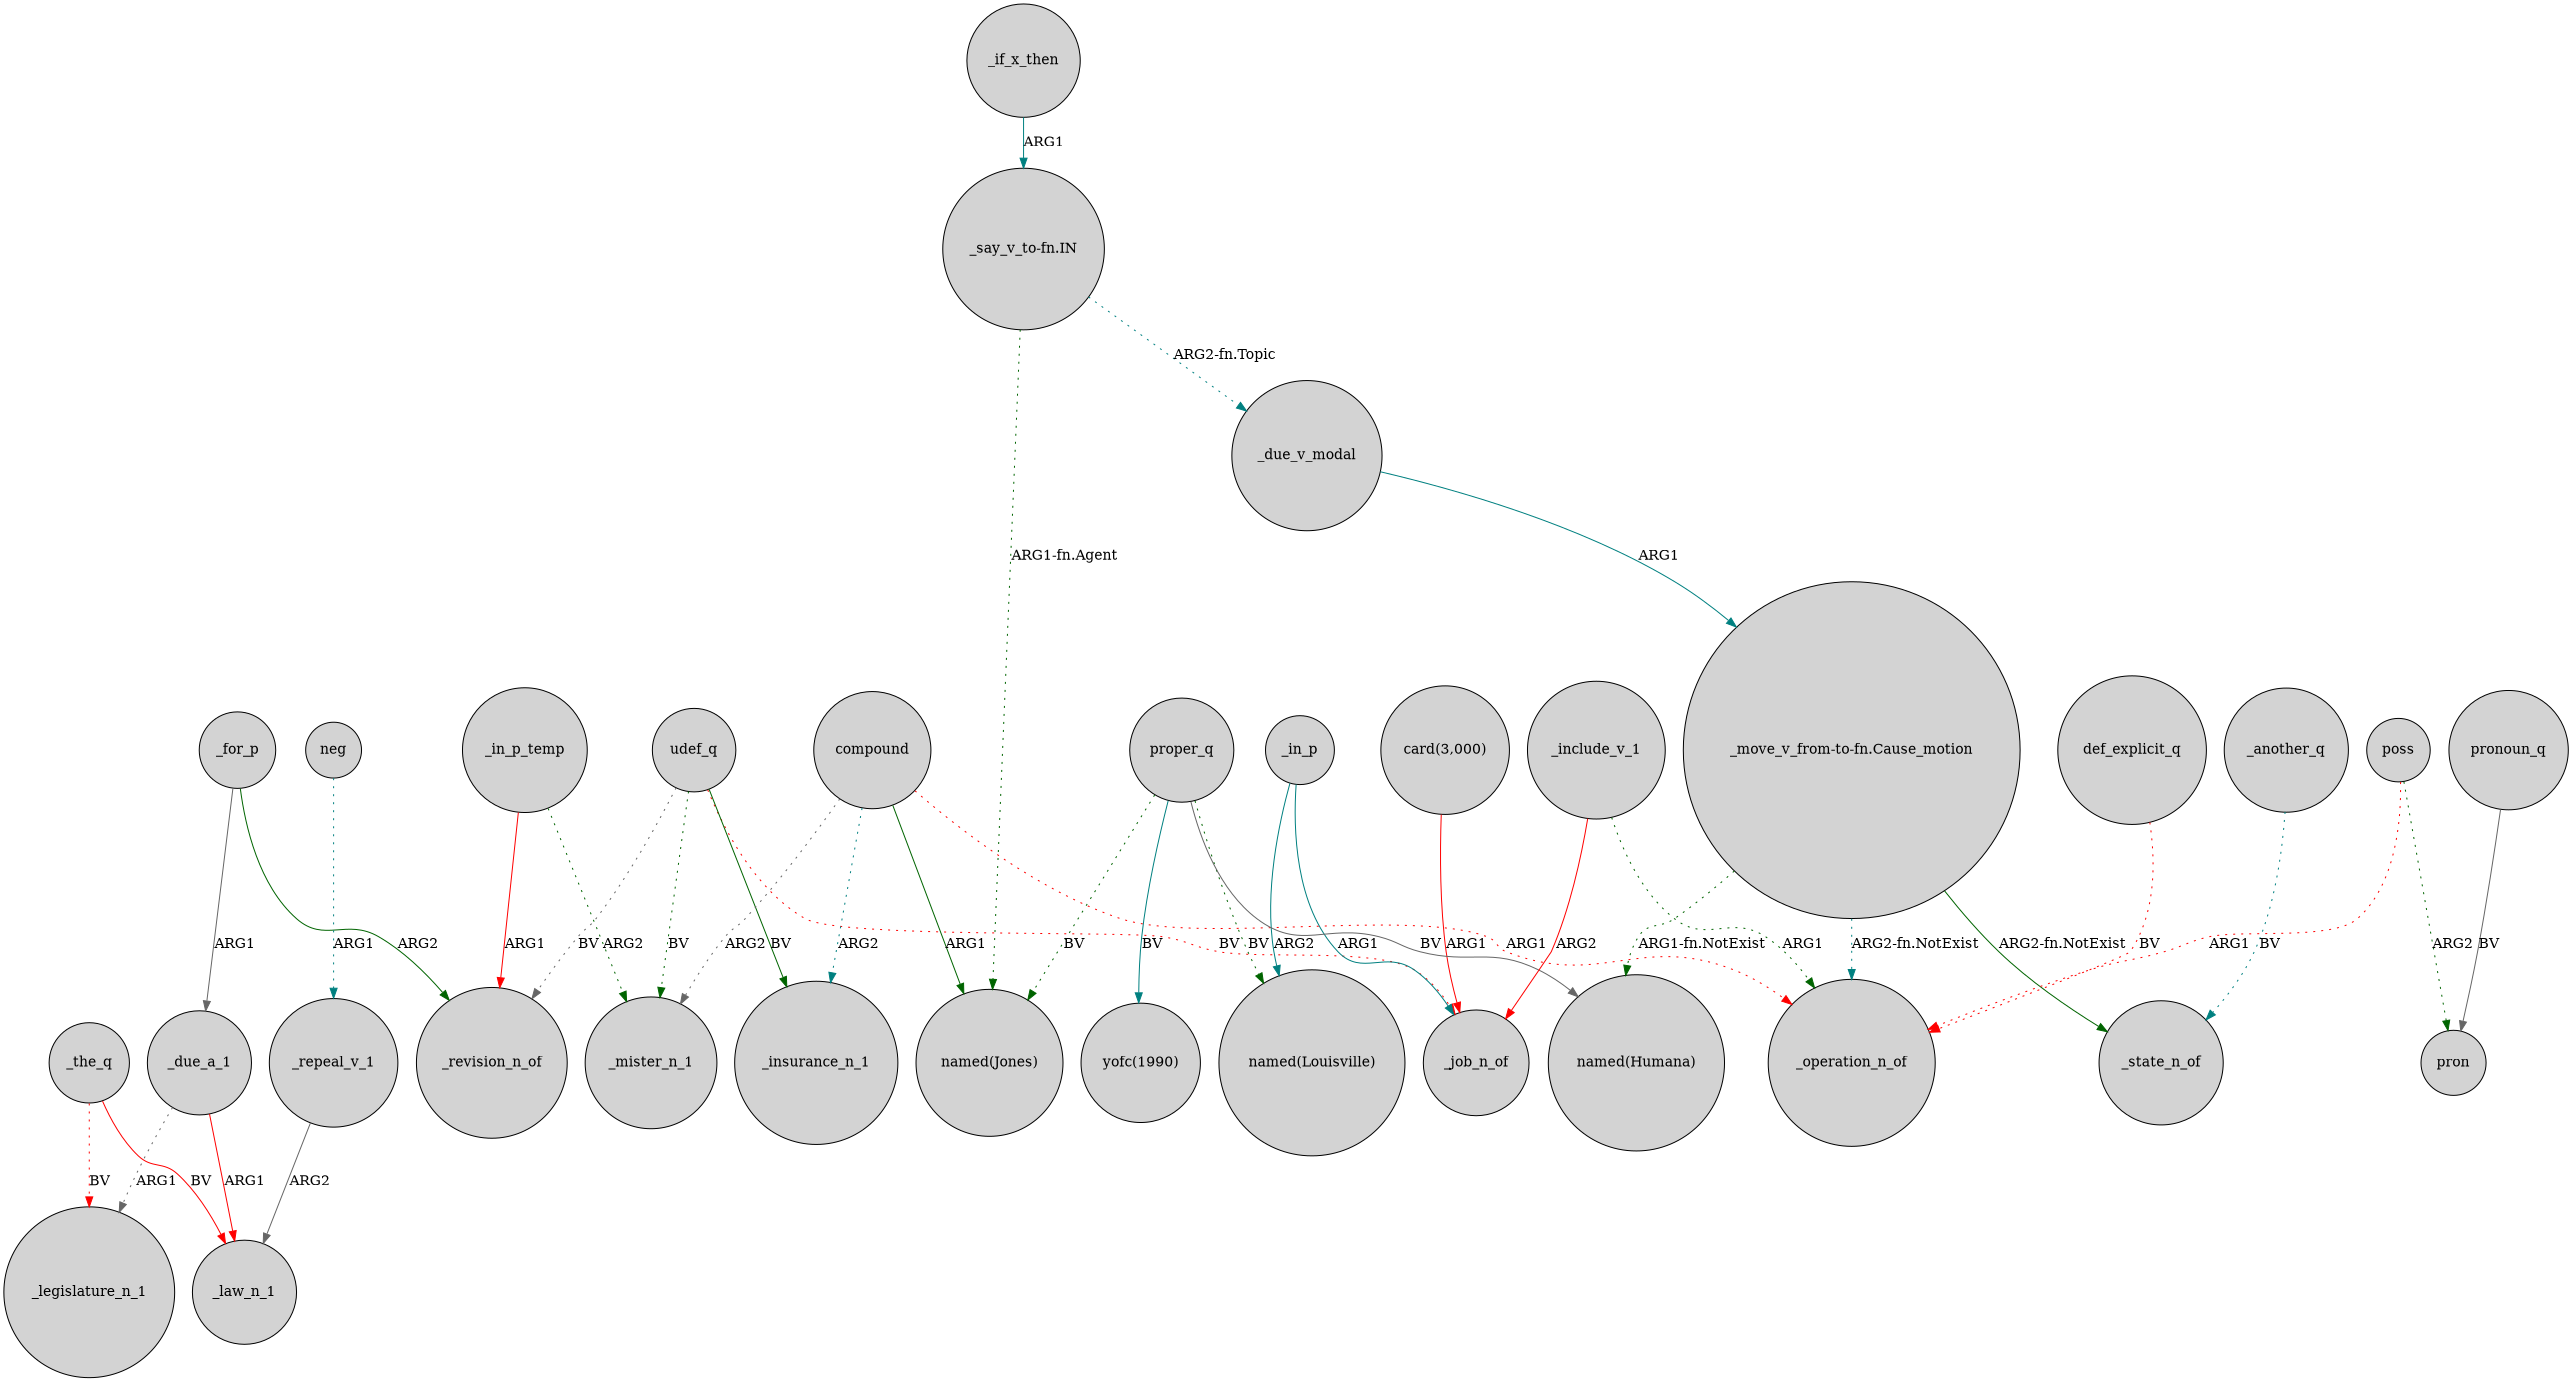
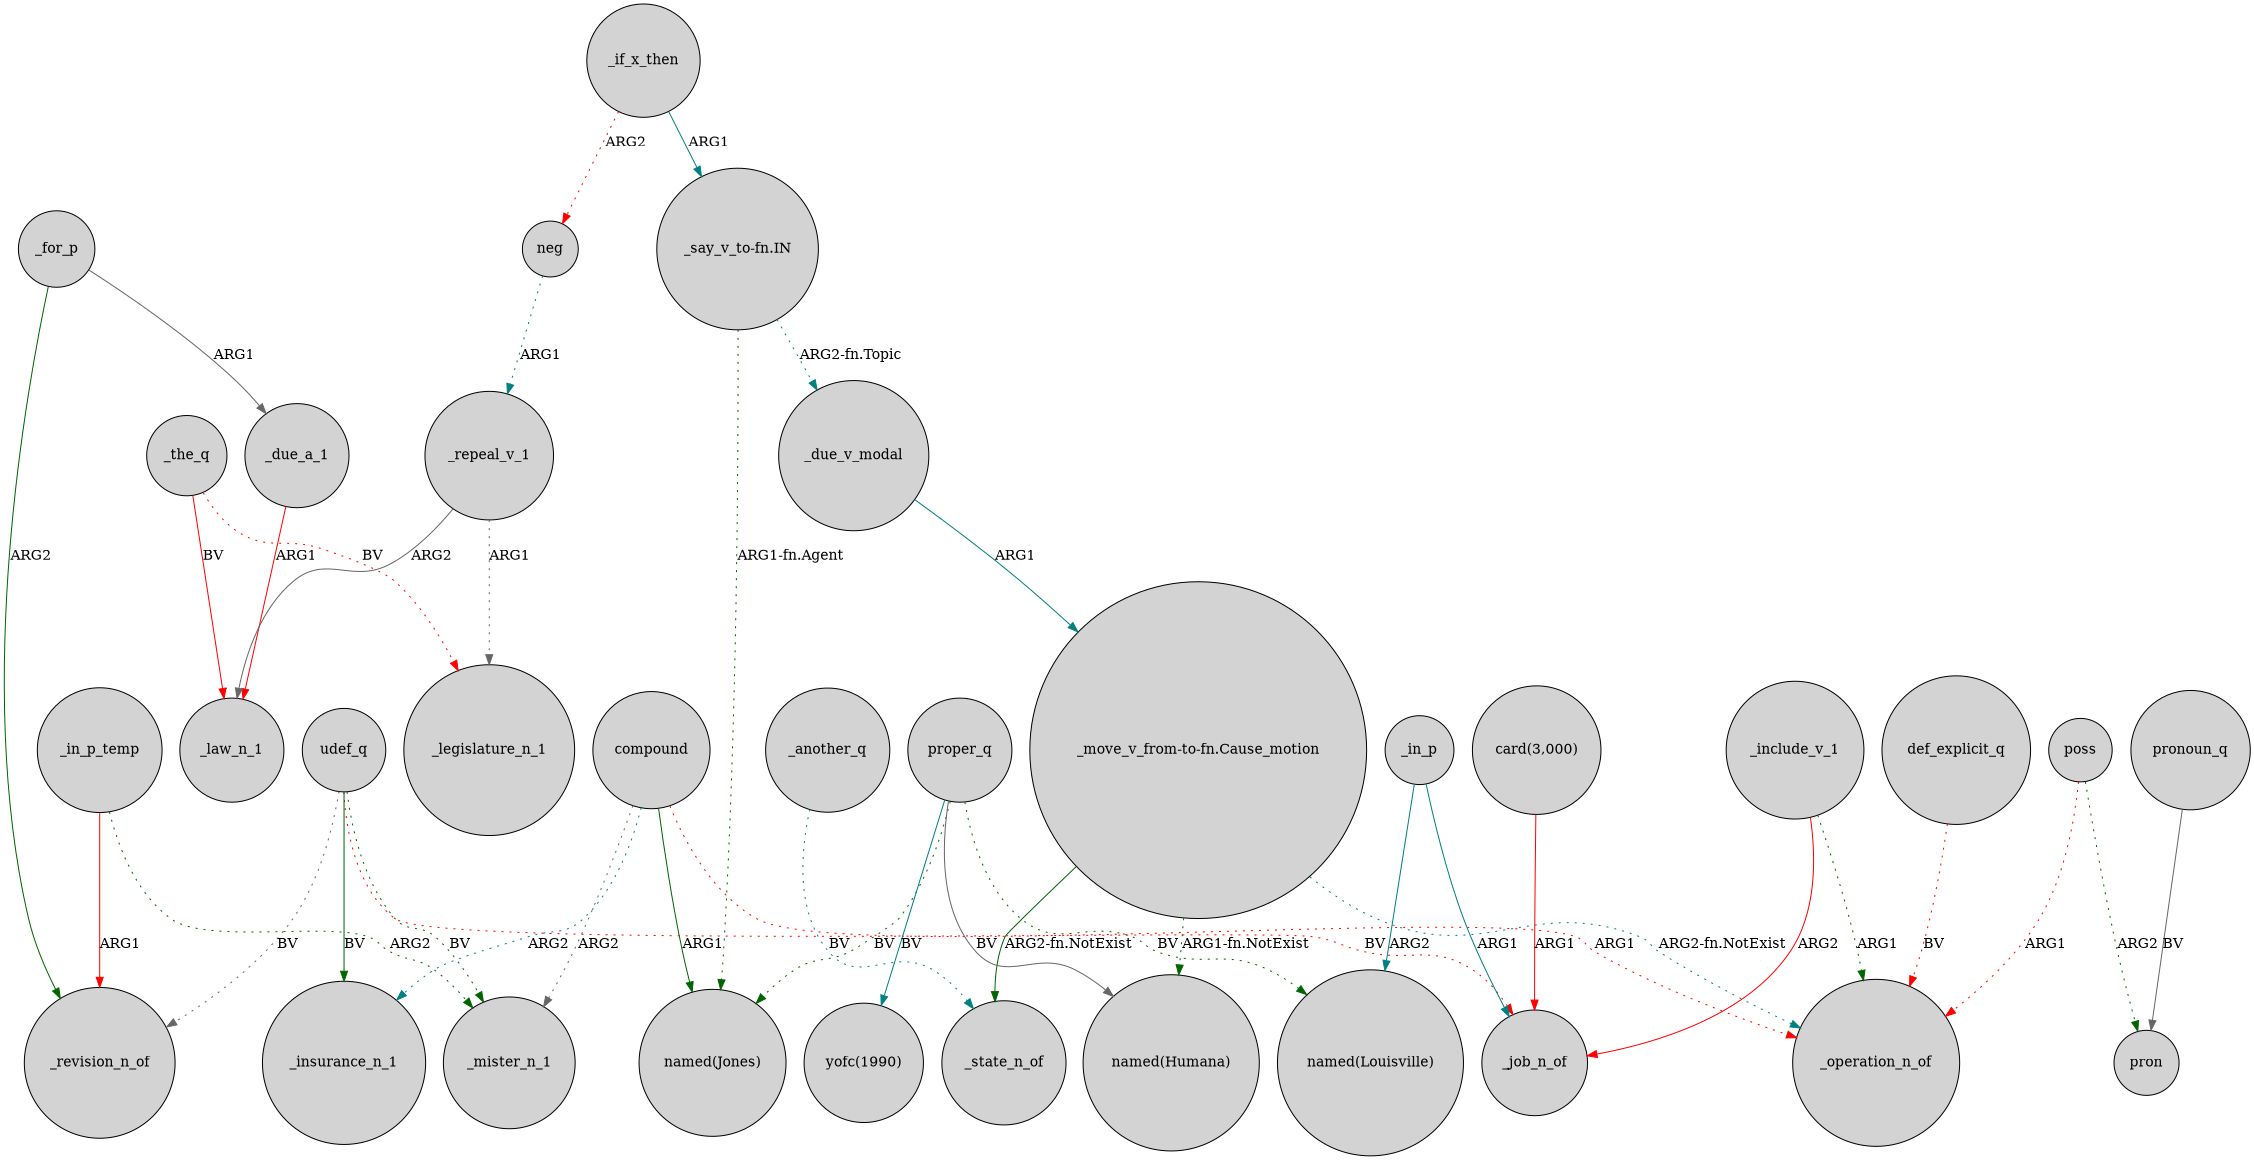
edge "_if_x_then" -> "neg": added, label "ARG2"
edge "_due_a_1" -> "_legislature_n_1": now "_repeal_v_1" -> "_legislature_n_1"
